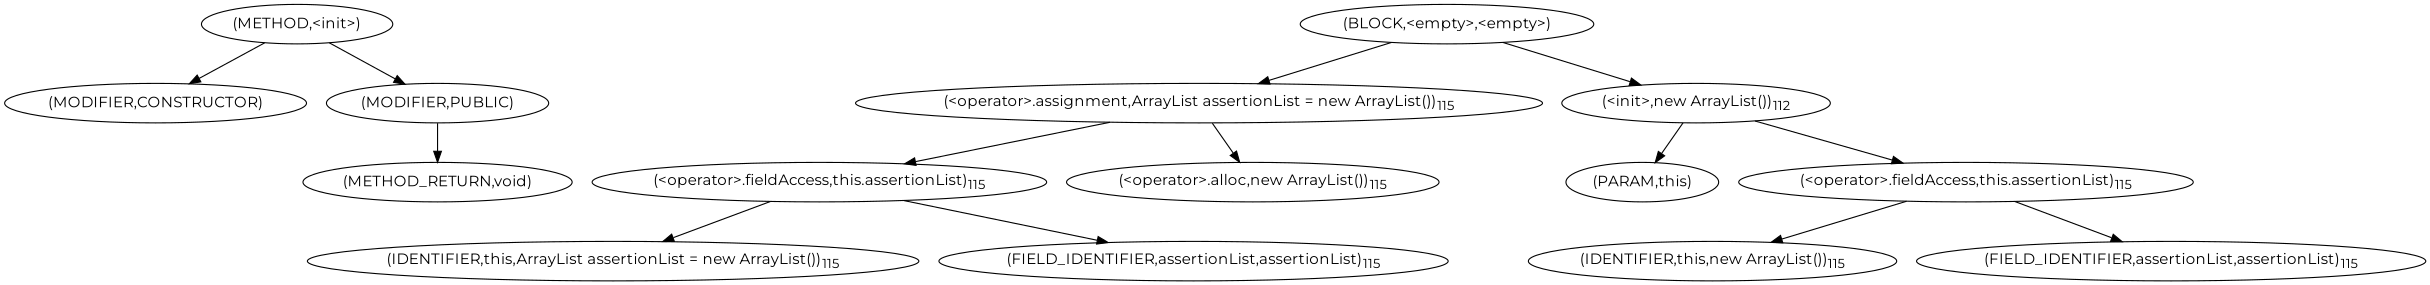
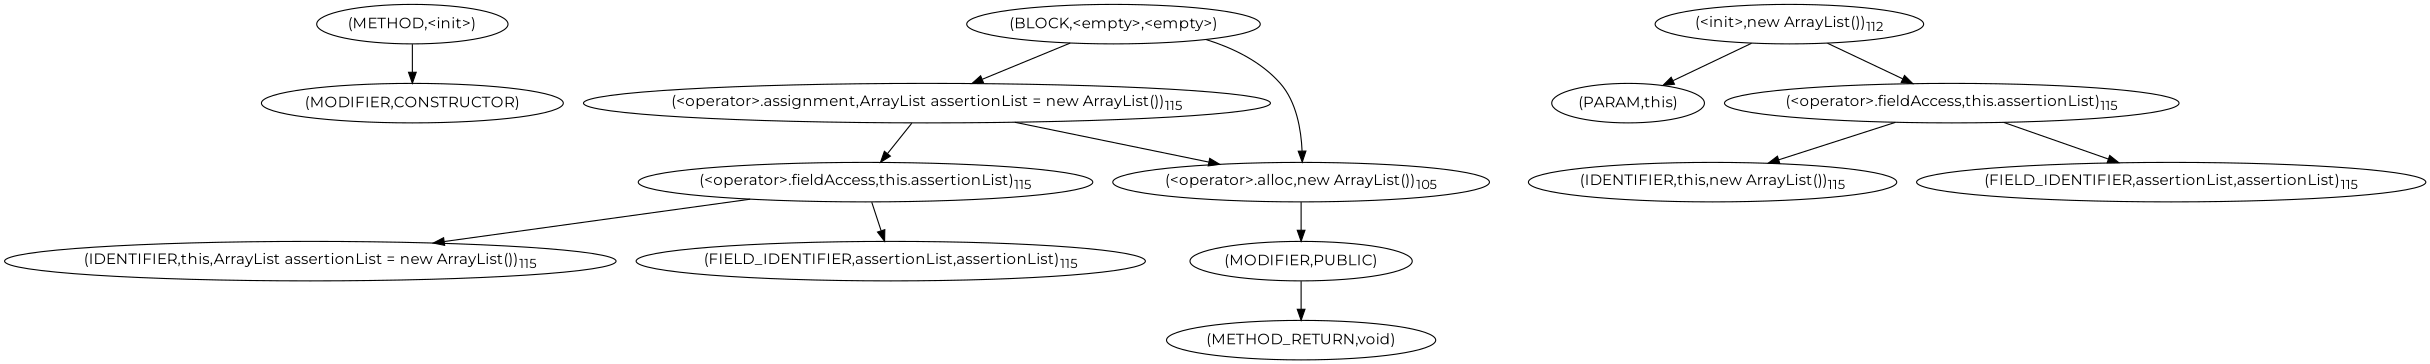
edge "(METHOD,<init>)" -> "(MODIFIER,PUBLIC)": now "(<operator>.alloc,new ArrayList())" -> "(MODIFIER,PUBLIC)"
edge "(BLOCK,<empty>,<empty>)" -> "(<init>,new ArrayList())": now "(BLOCK,<empty>,<empty>)" -> "(<operator>.alloc,new ArrayList())"
node "(<operator>.alloc,new ArrayList())": text "115" -> "105"
